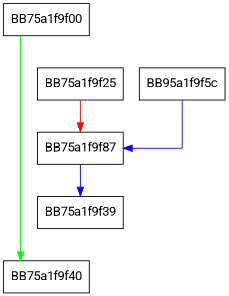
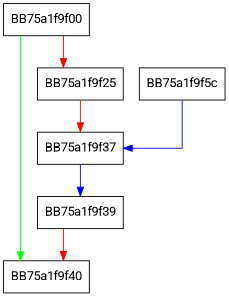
edge "BB75a1f9f00" -> "BB75a1f9f25": added
node "BB95a1f9f5c": label "BB95a1f9f5c" -> "BB75a1f9f5c"
node "BB75a1f9f87": label "BB75a1f9f87" -> "BB75a1f9f37"
edge "BB75a1f9f39" -> "BB75a1f9f40": added
